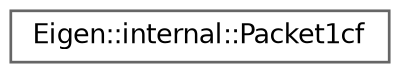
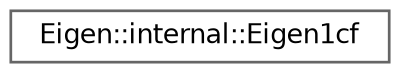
node "Eigen::internal::Packet1cf": label "Eigen::internal::Packet1cf" -> "Eigen::internal::Eigen1cf"
